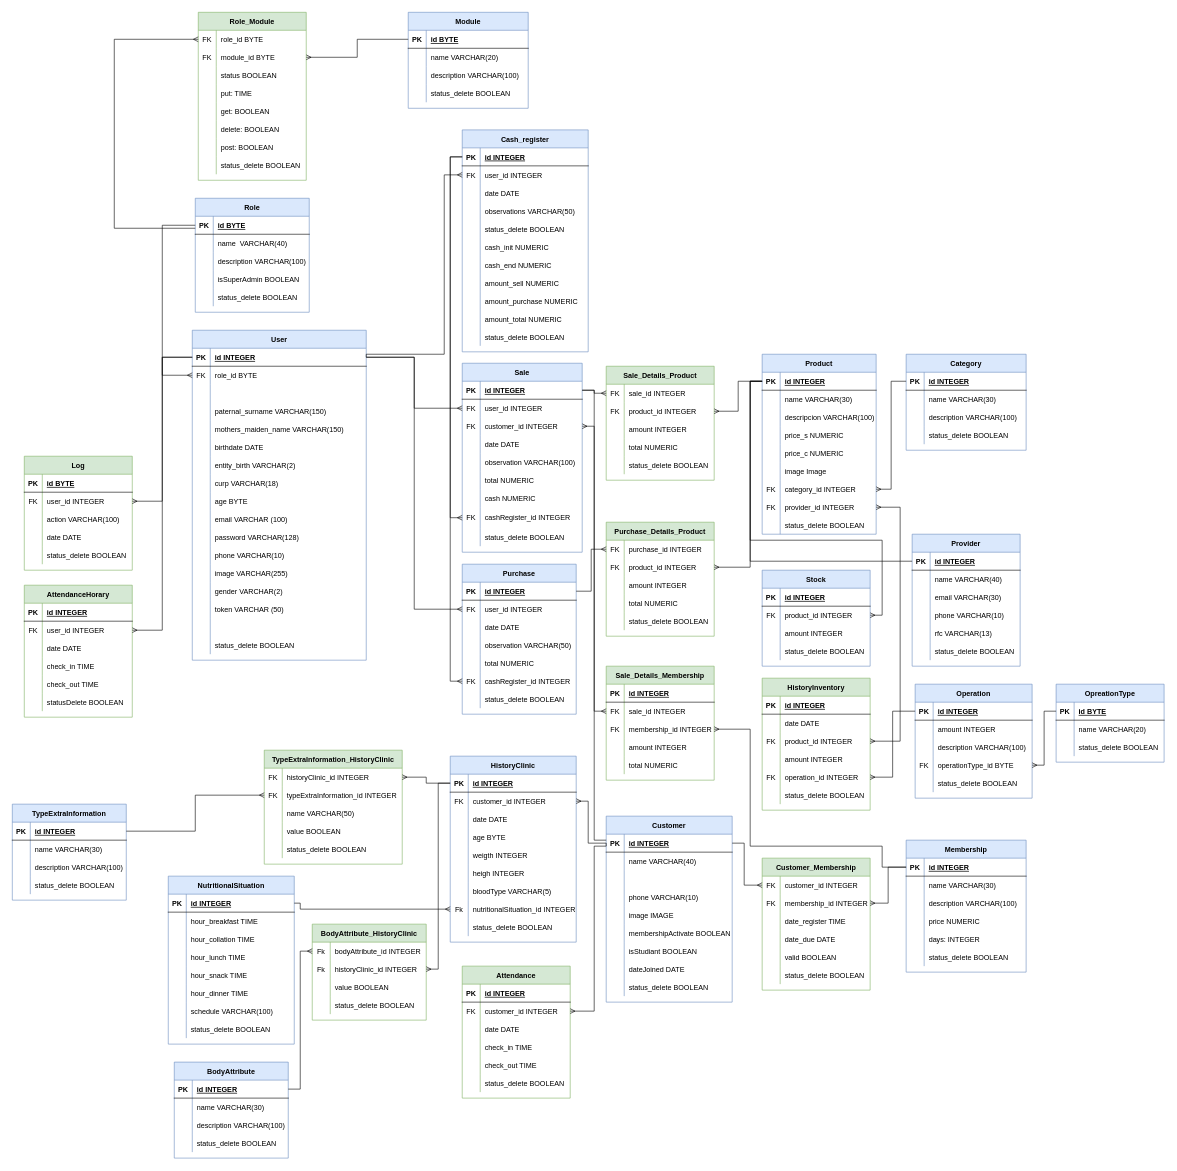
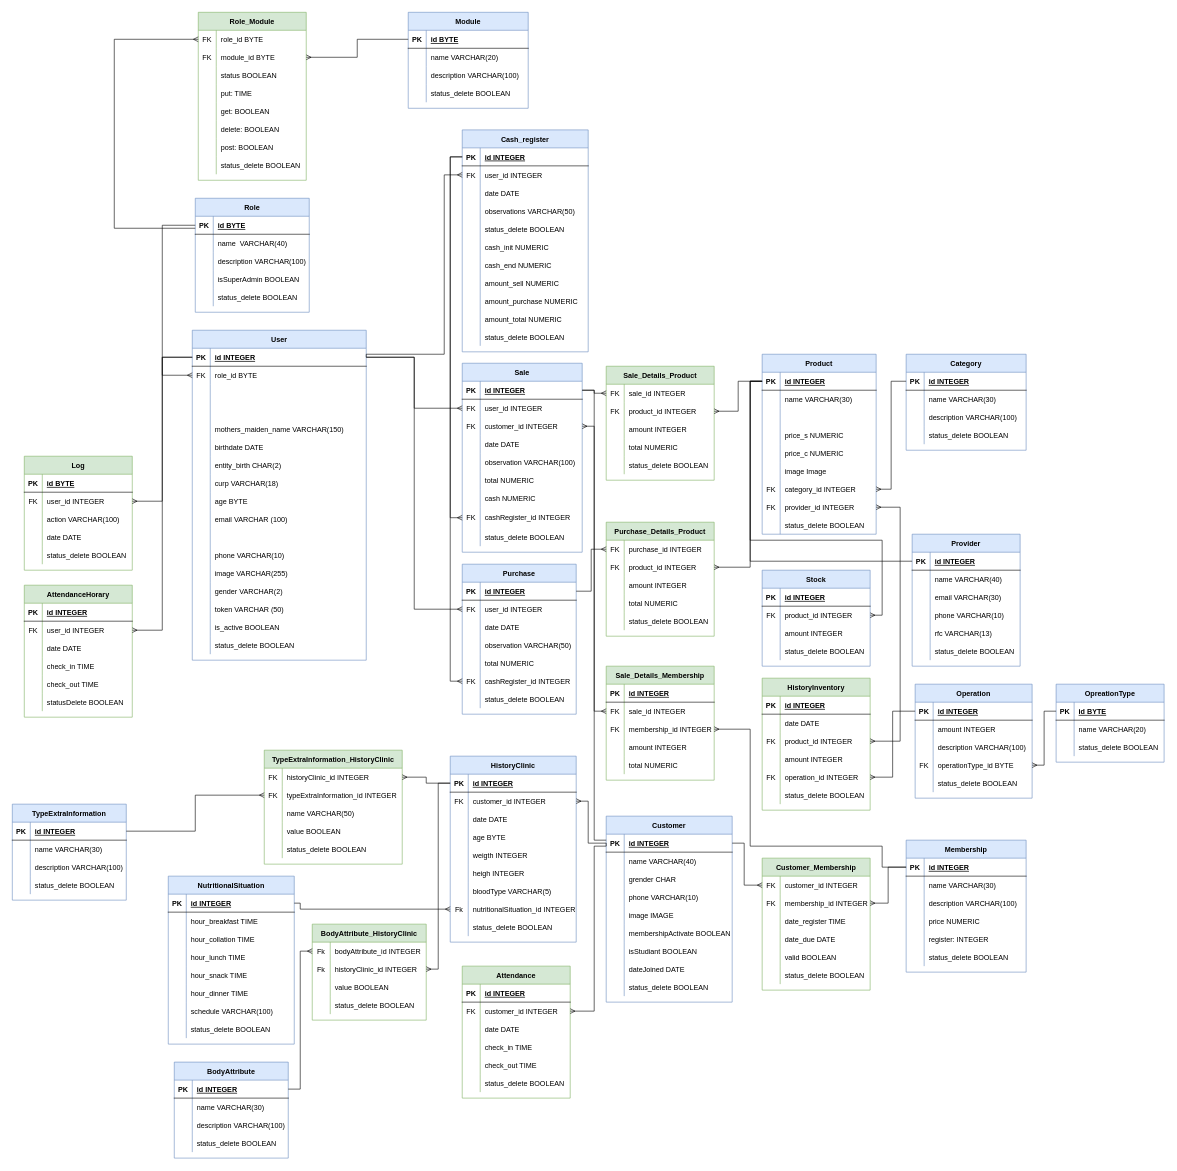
node "paternal_surname VARCHAR(150)": removed
node "descripcion VARCHAR(100)": removed
node "entity_birth VARCHAR(2)": label "entity_birth VARCHAR(2)" -> "entity_birth CHAR(2)"
node "password VARCHAR(128)": removed
node "is_active BOOLEAN": added
node "grender CHAR": added
node "days: INTEGER": label "days: INTEGER" -> "register: INTEGER"
